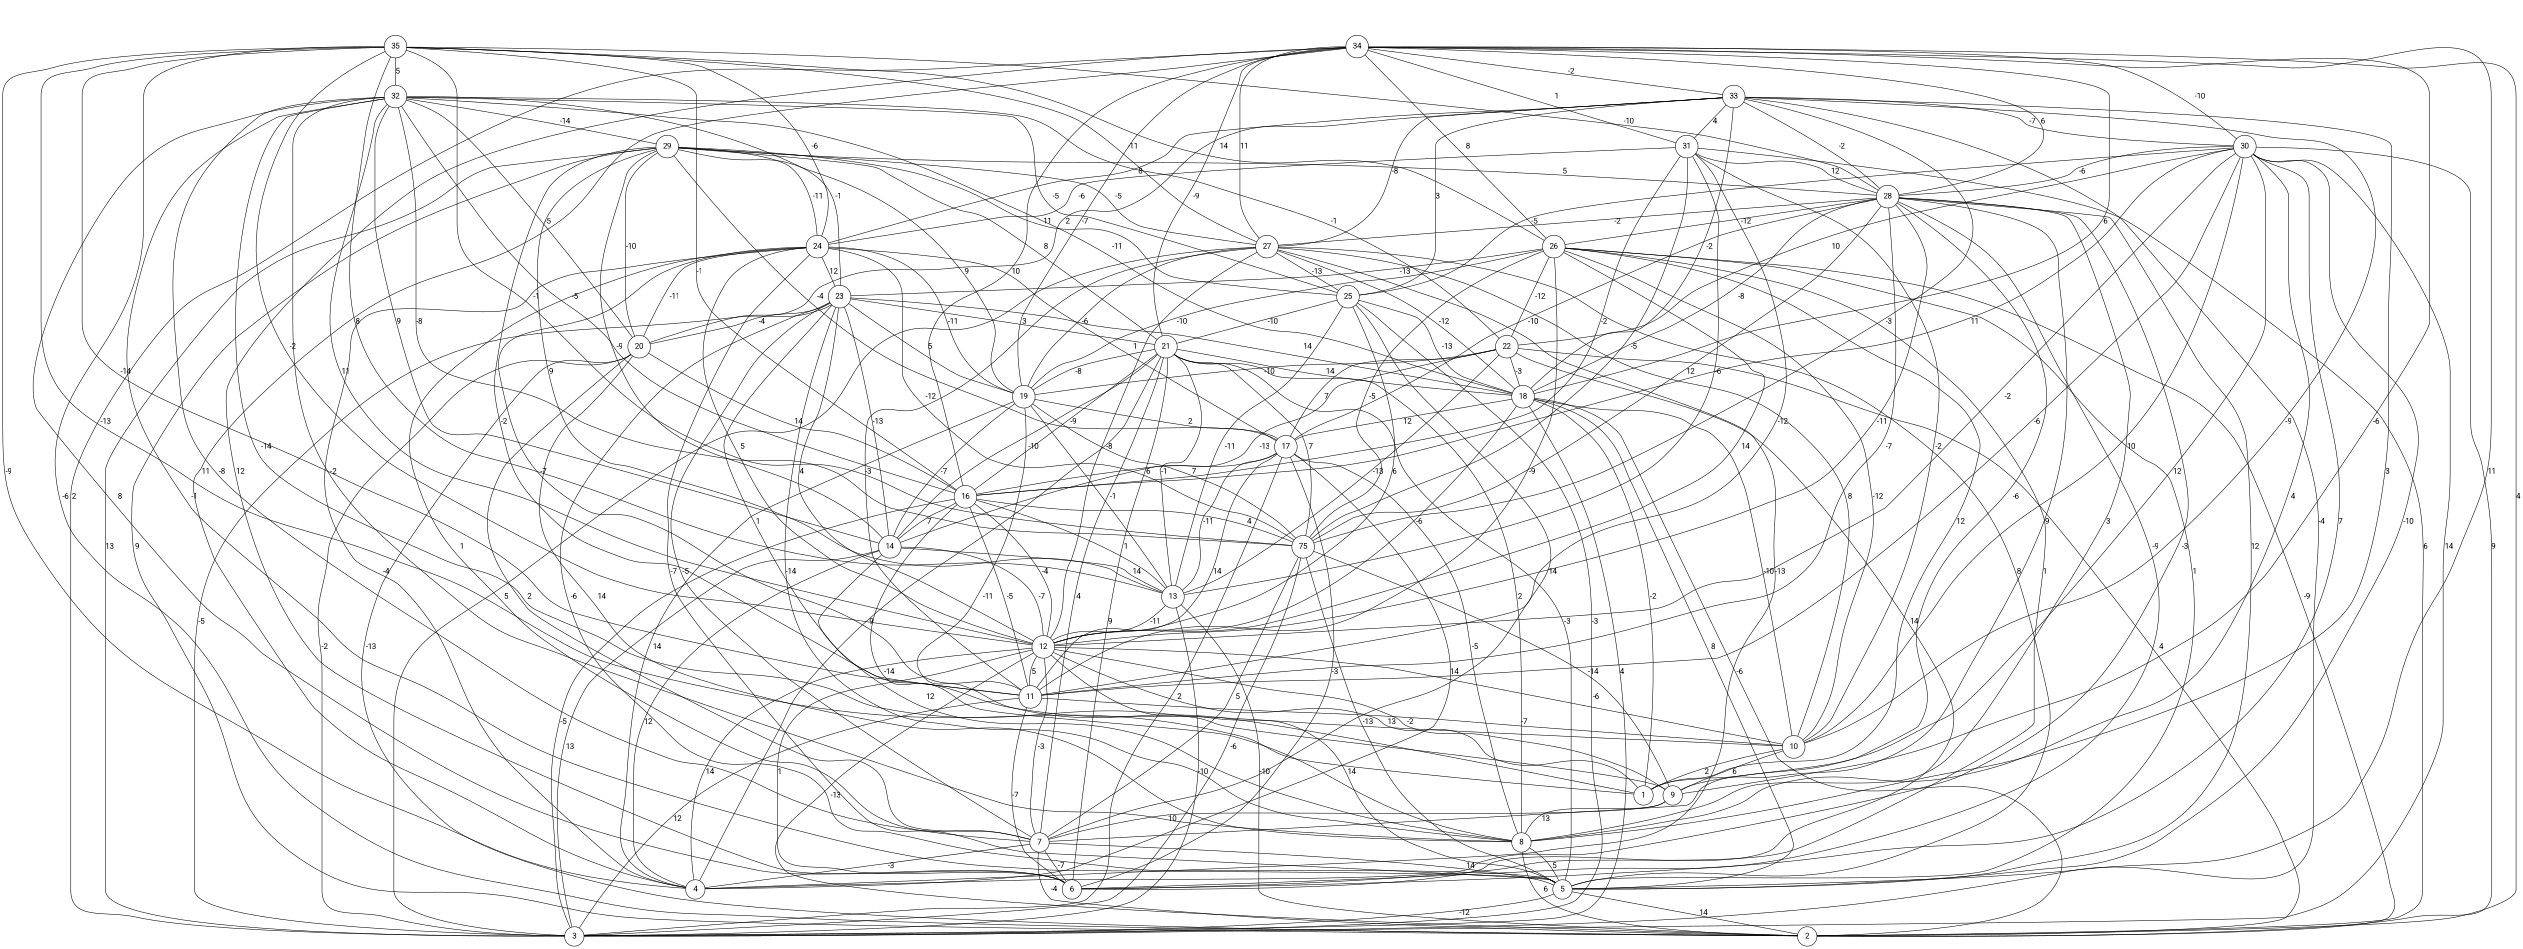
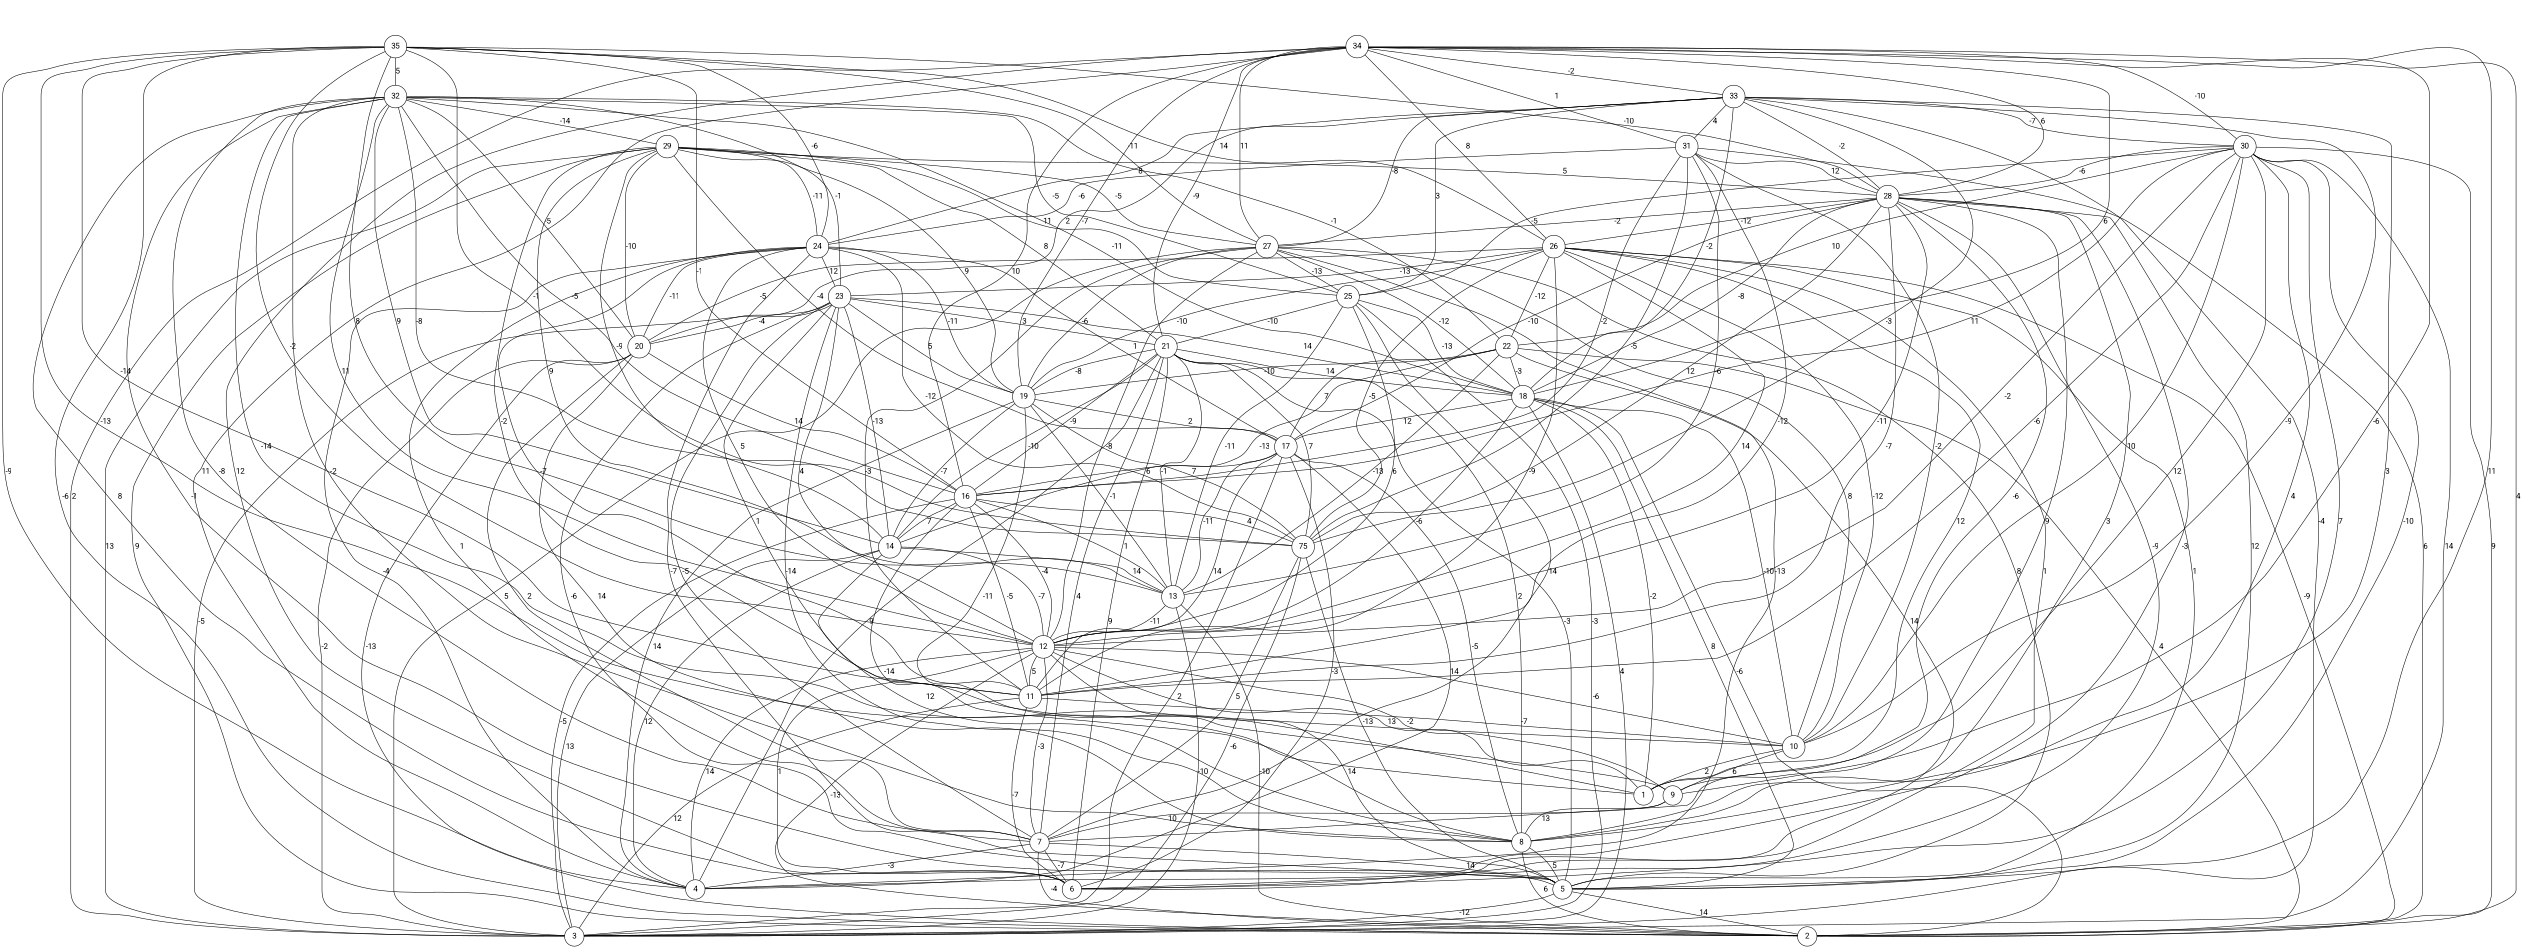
edge "26" -- "20": added, label "-5"
edge "75" -- "9": removed, label "-14"
